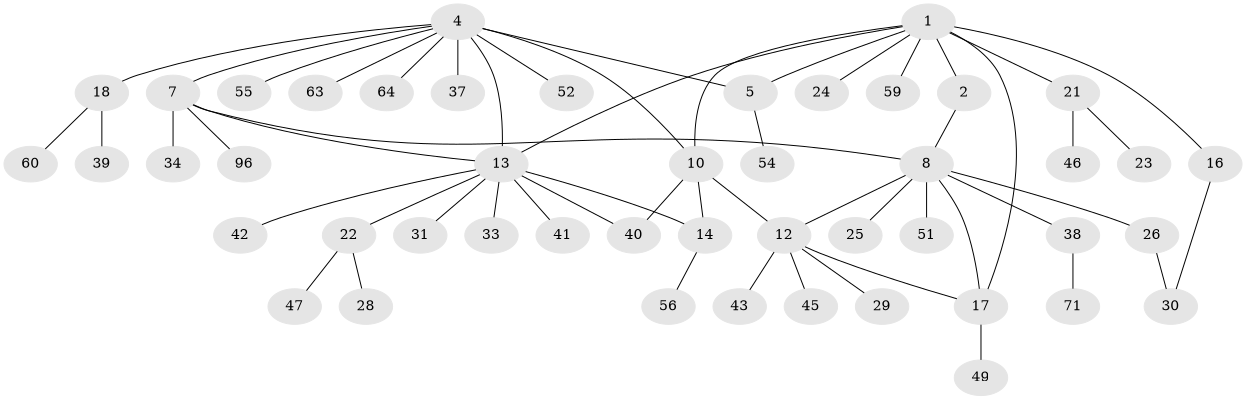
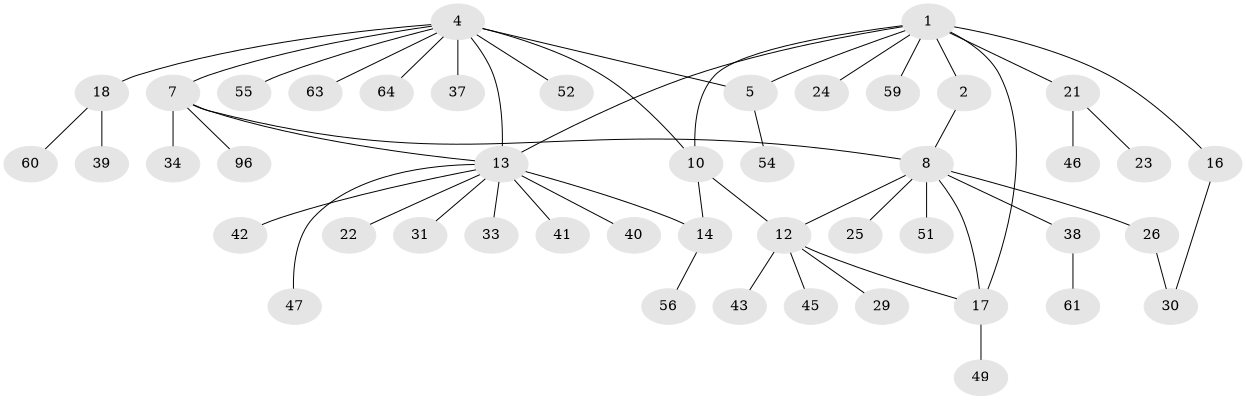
edge "10" -- "40": removed
edge "22" -- "47": now "13" -- "47"
node "28": removed
node "71": label "71" -> "61"
